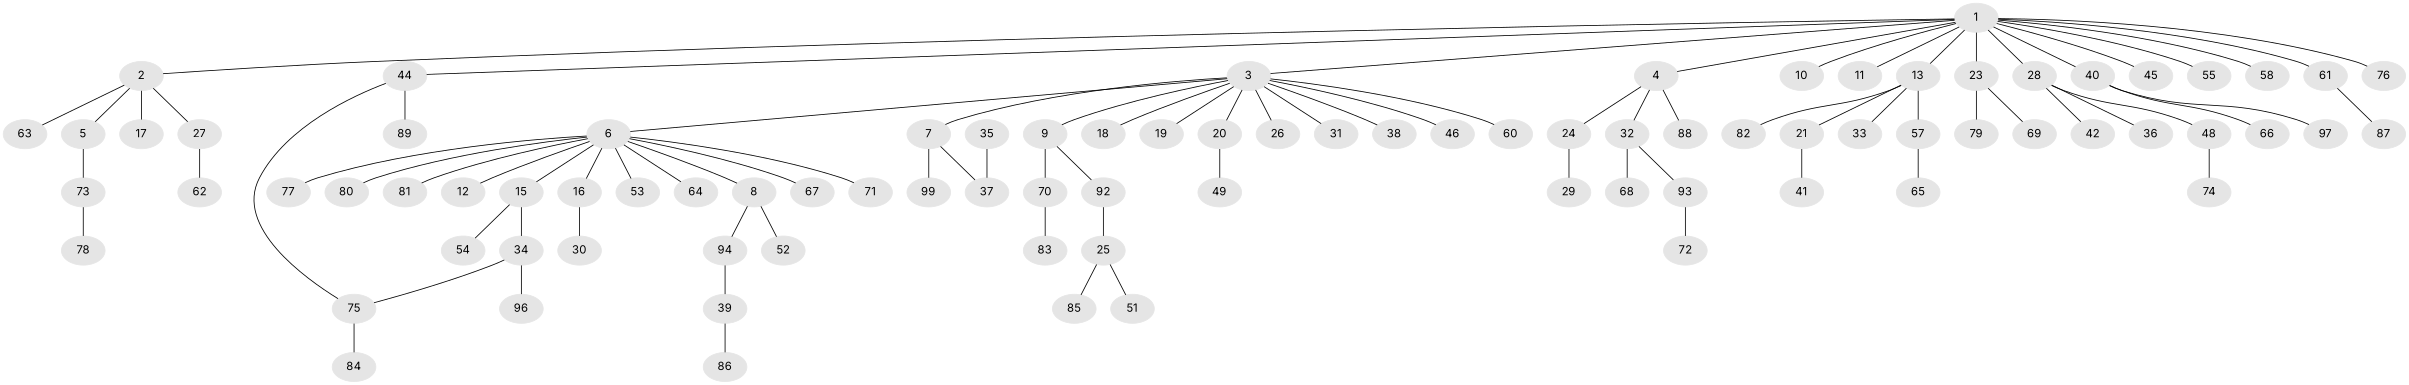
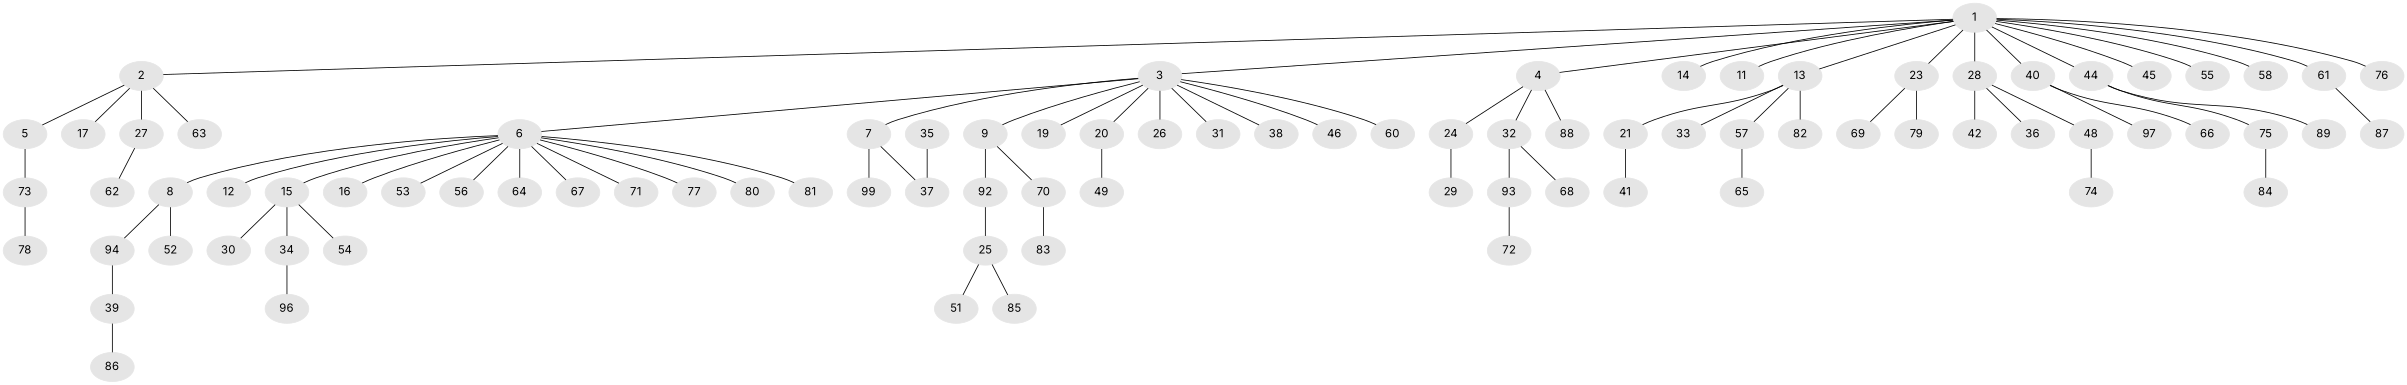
node "10": label "10" -> "14"
node "18": removed
node "56": added
edge "16" -- "30": now "15" -- "30"
edge "34" -- "75": removed
